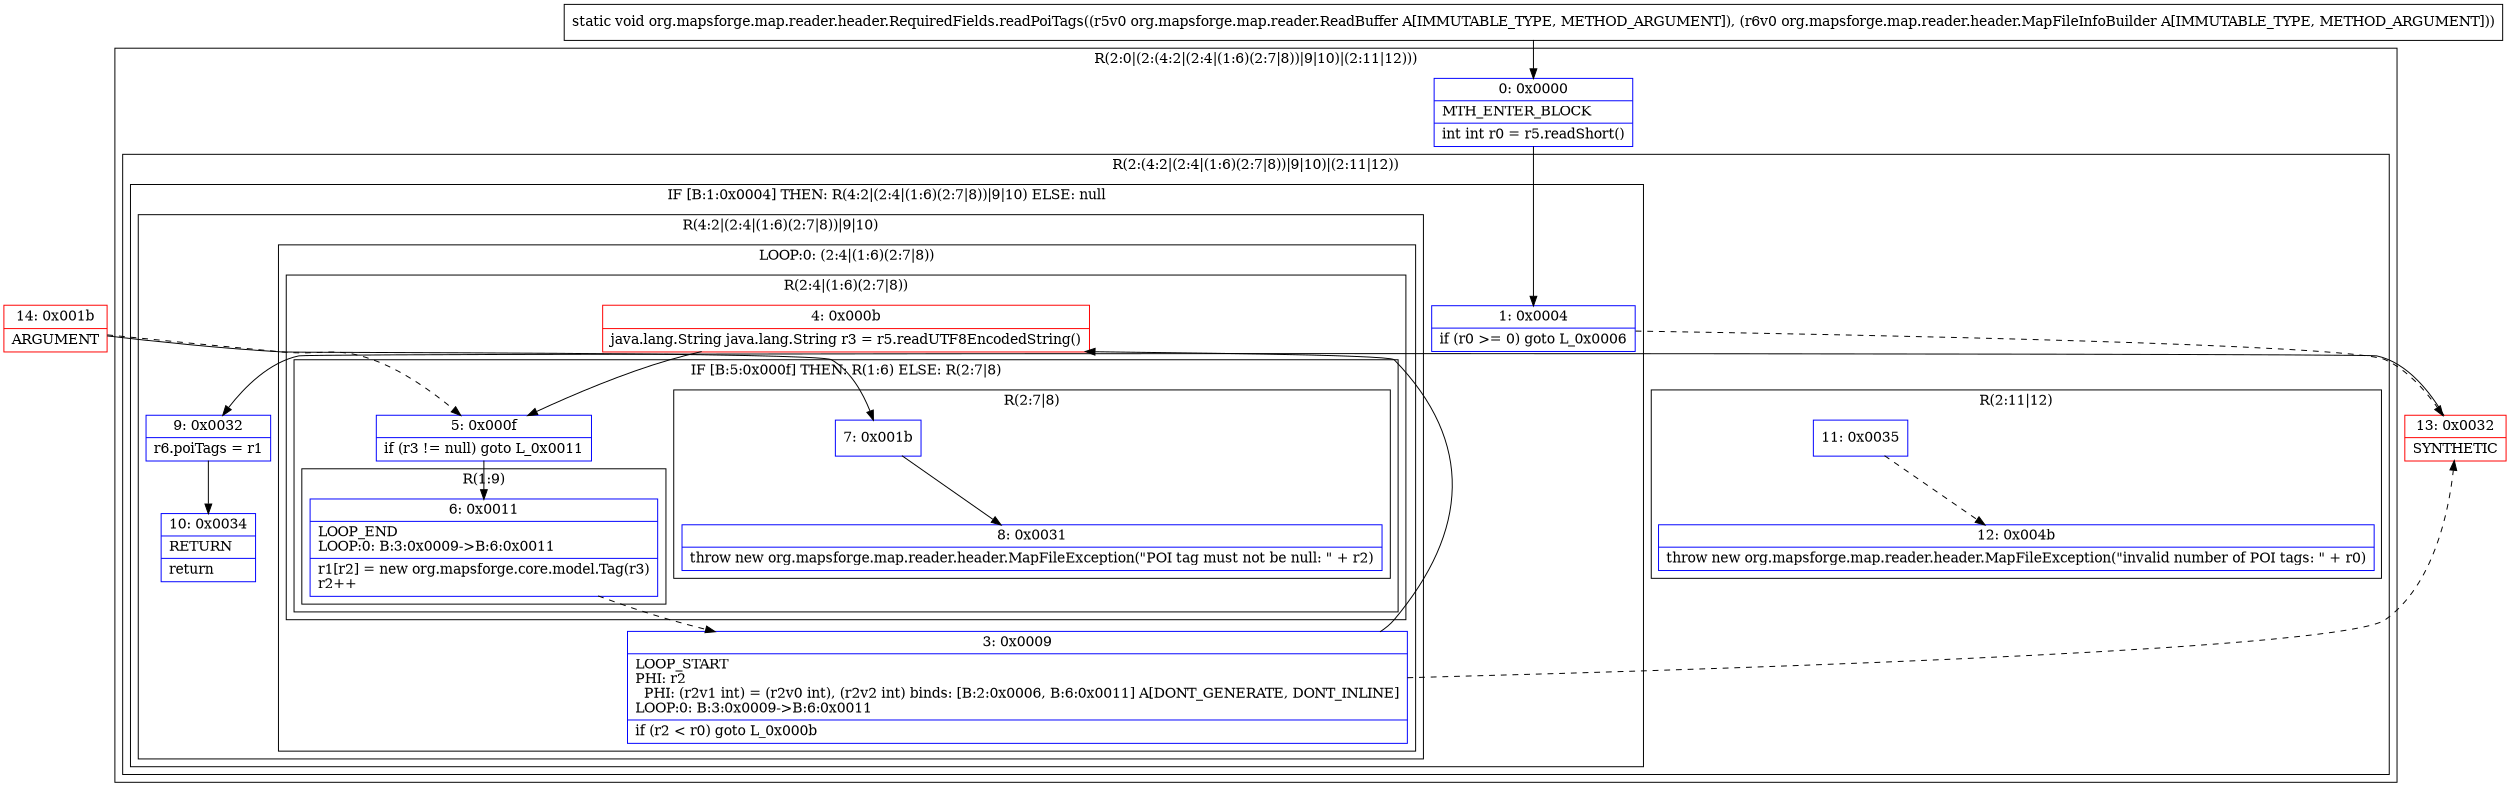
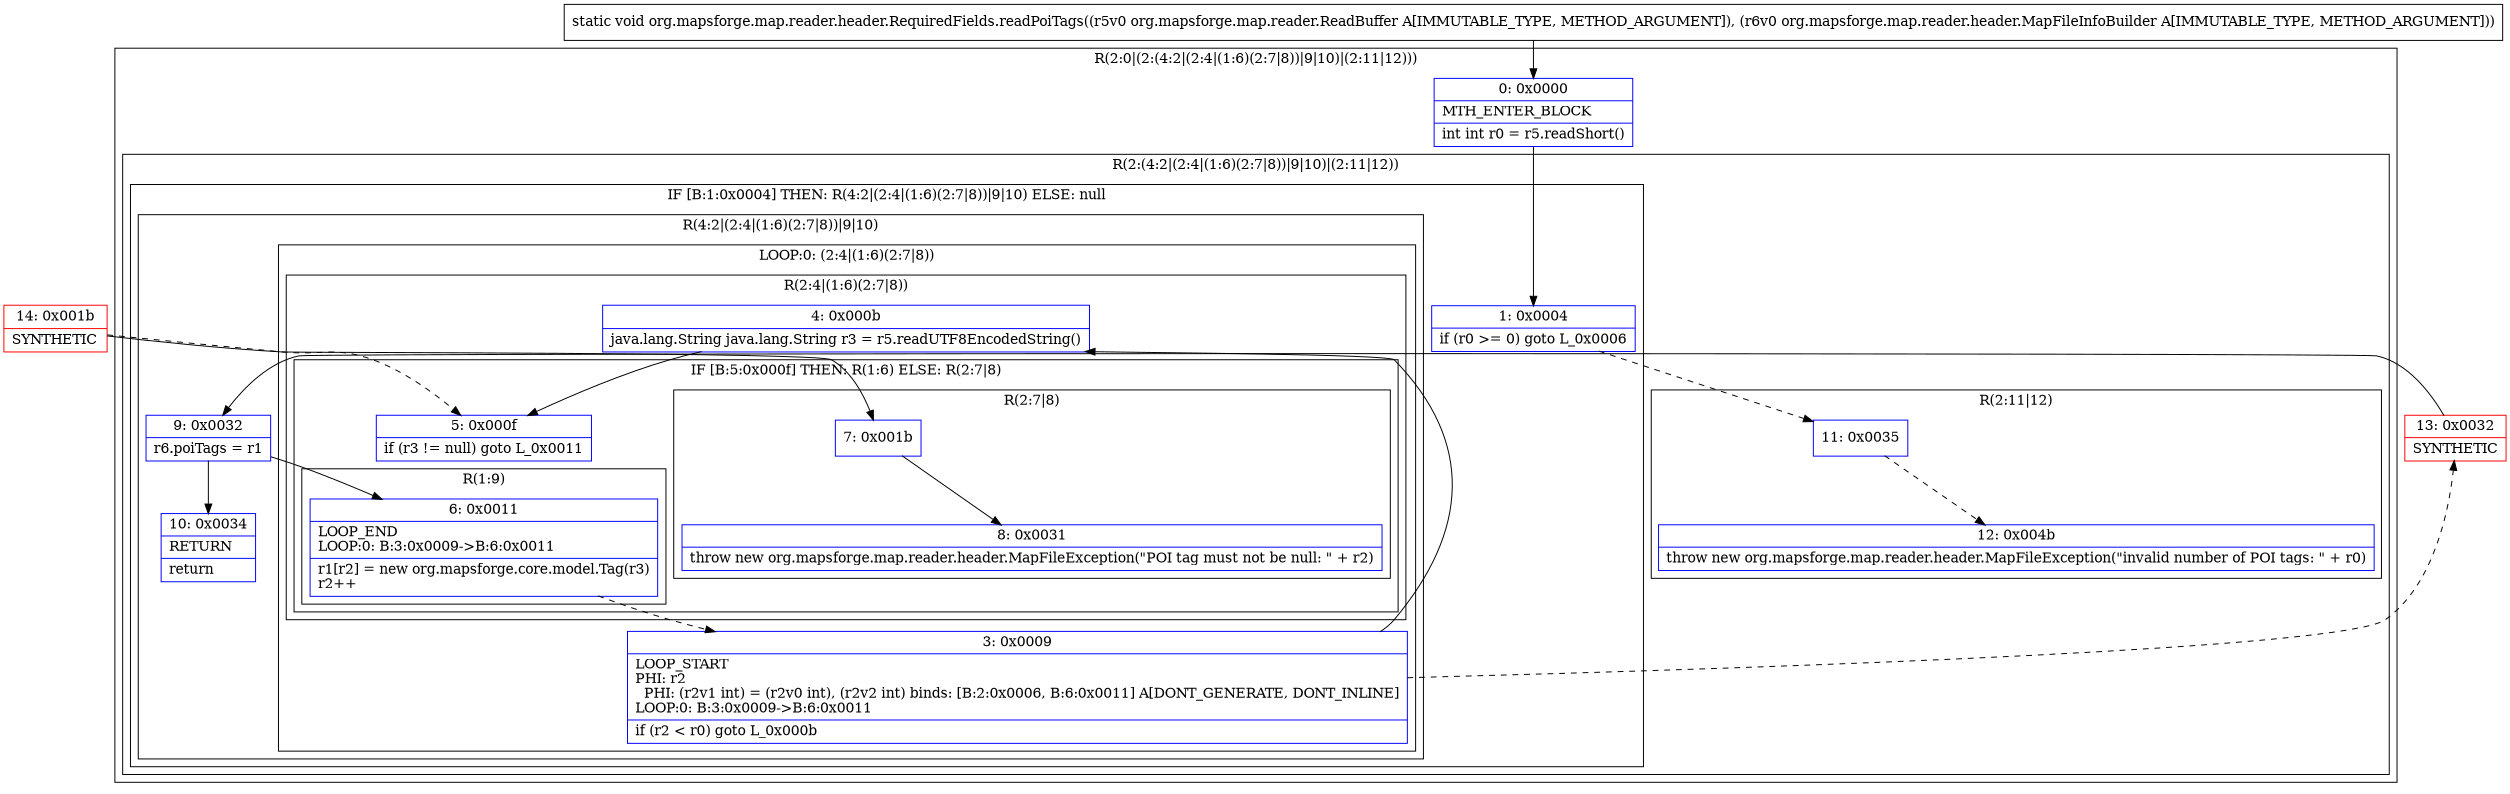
node "4: 0x000b": color red -> blue
node "14: 0x001b": text "ARGUMENT" -> "SYNTHETIC"
edge "1: 0x0004" -> "13: 0x0032": now "1: 0x0004" -> "11: 0x0035"
edge "5: 0x000f" -> "6: 0x0011": now "9: 0x0032" -> "6: 0x0011"
